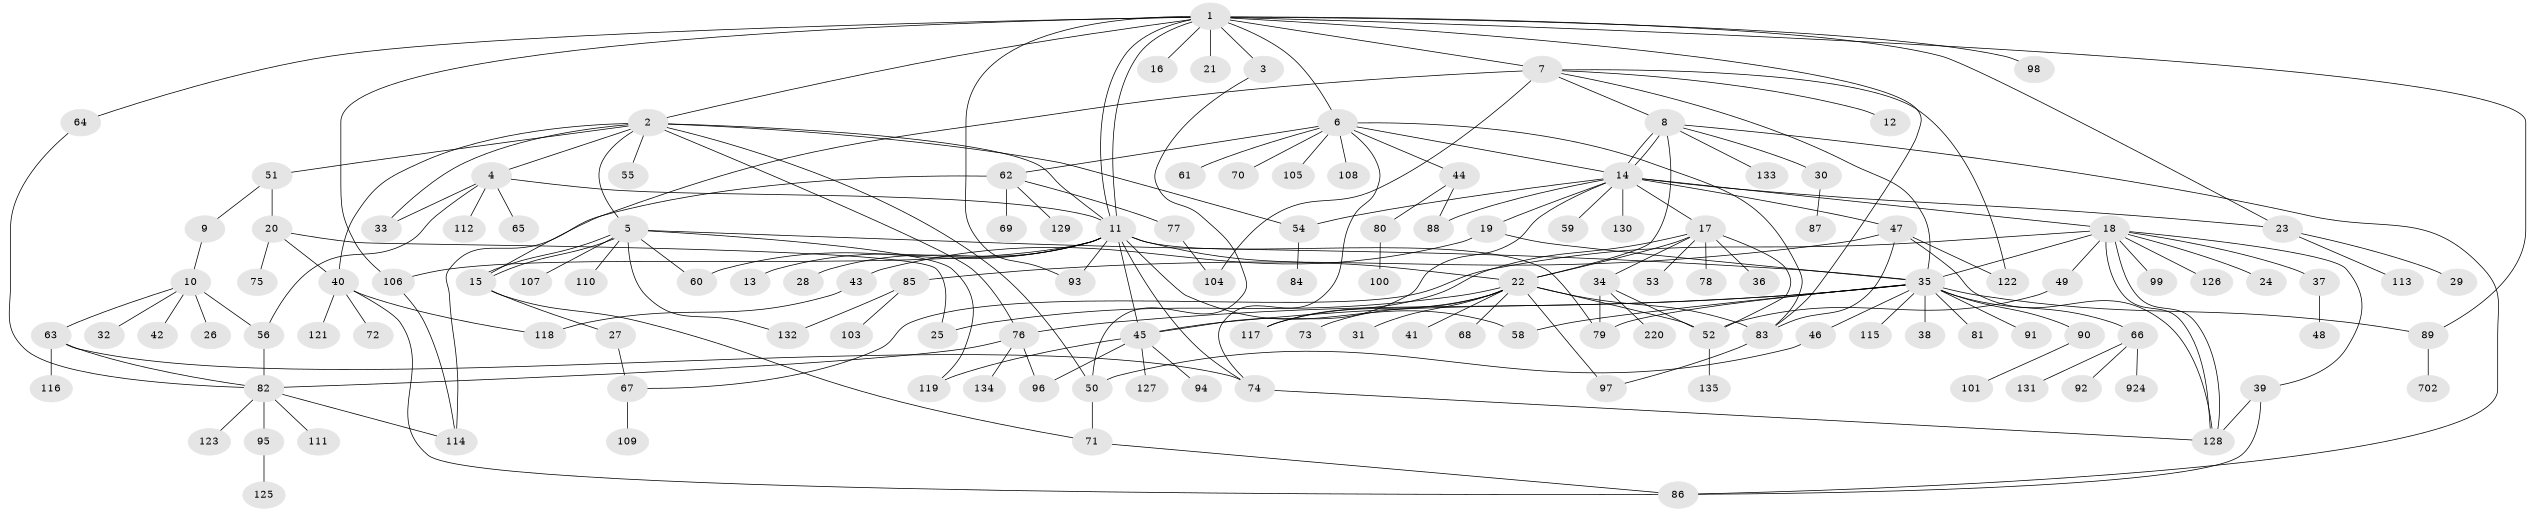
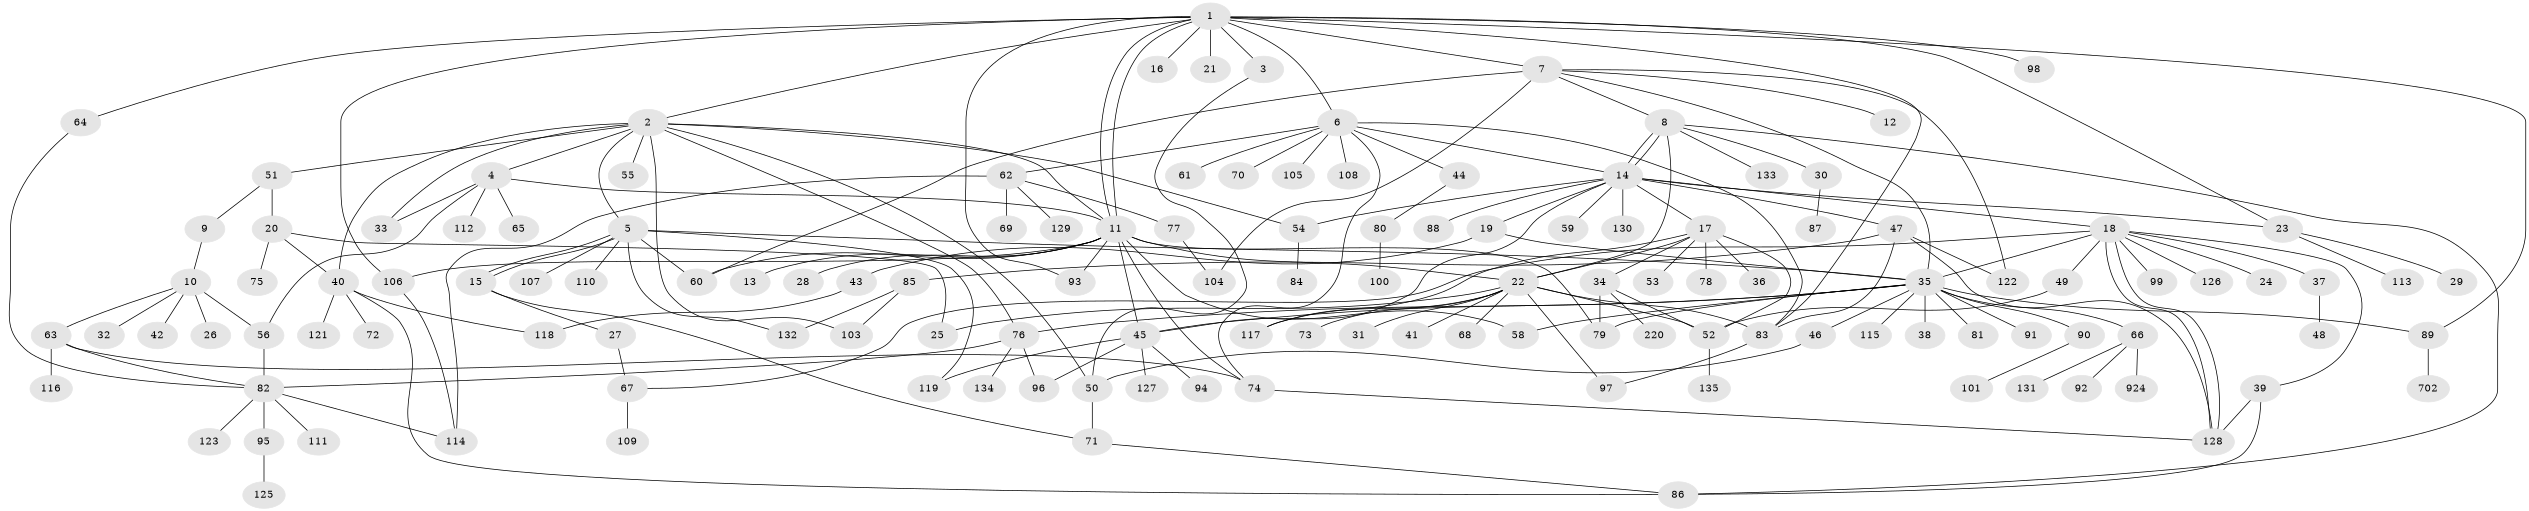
edge "7" -- "15": now "7" -- "60"
edge "44" -- "88": removed
edge "2" -- "103": added
